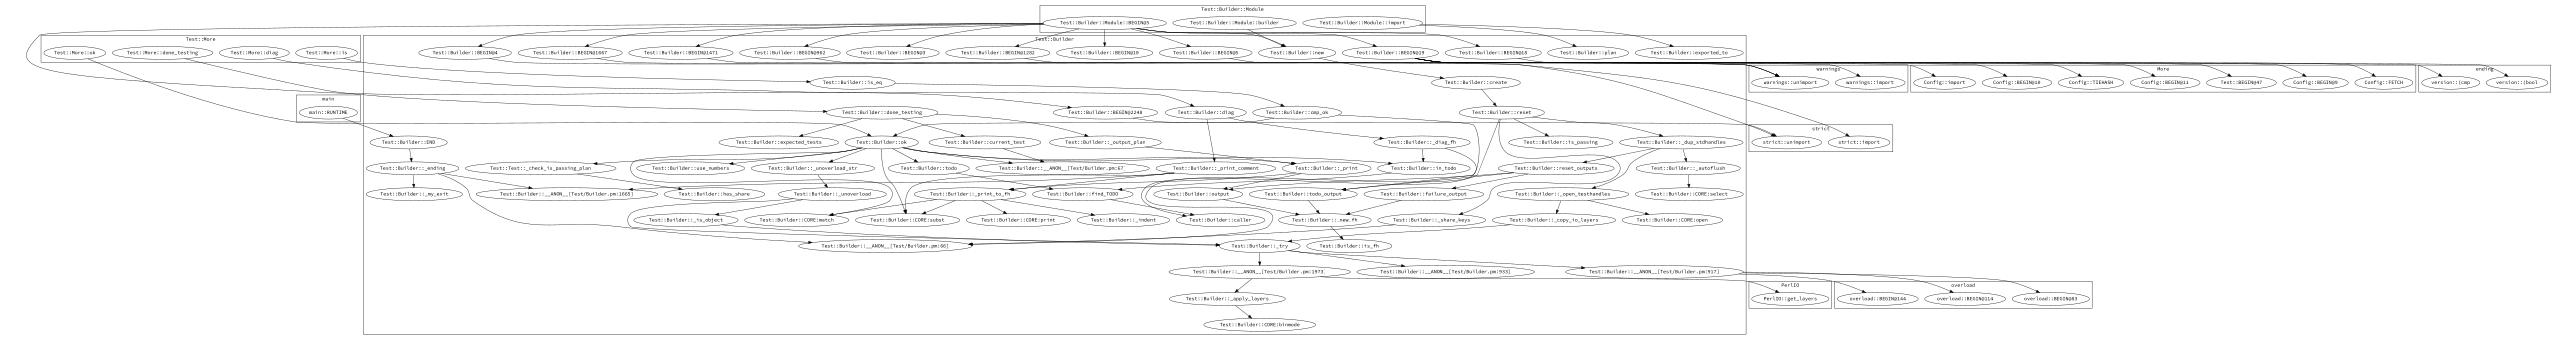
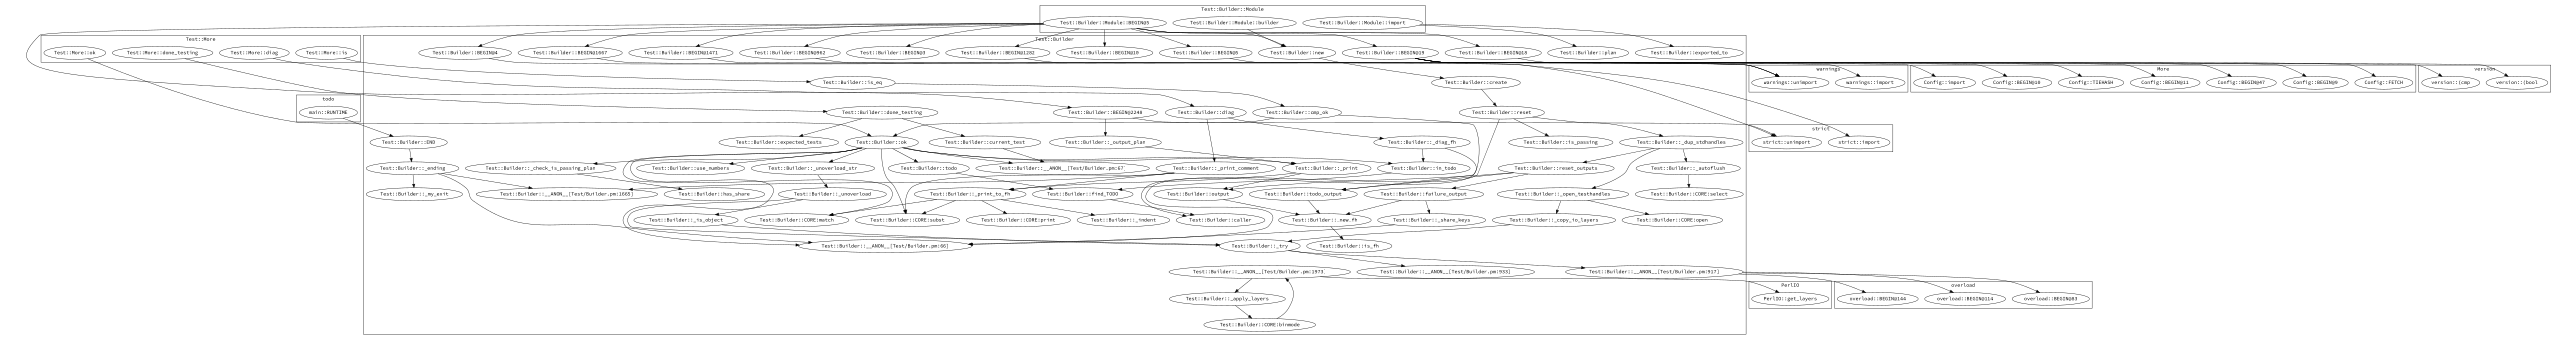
cluster "ending": label "ending" -> "version"
node "Test::BEGIN@47": label "Test::BEGIN@47" -> "Config::BEGIN@47"
cluster "main": label "main" -> "todo"
edge "Test::Builder::done_testing" -> "Test::Builder::_output_plan": now "Test::Builder::BEGIN@2248" -> "Test::Builder::_output_plan"
node "Test::Test::_check_is_passing_plan": label "Test::Test::_check_is_passing_plan" -> "Test::Builder::_check_is_passing_plan"
edge "Test::Builder::reset" -> "Test::Builder::_share_keys": now "Test::Builder::failure_output" -> "Test::Builder::_share_keys"
edge "Test::Builder::ok" -> "Test::Builder::__ANON__[Test/Builder.pm:66]": added
edge "Test::Builder::_try" -> "Test::Builder::__ANON__[Test/Builder.pm:1973]": now "Test::Builder::CORE:binmode" -> "Test::Builder::__ANON__[Test/Builder.pm:1973]"
